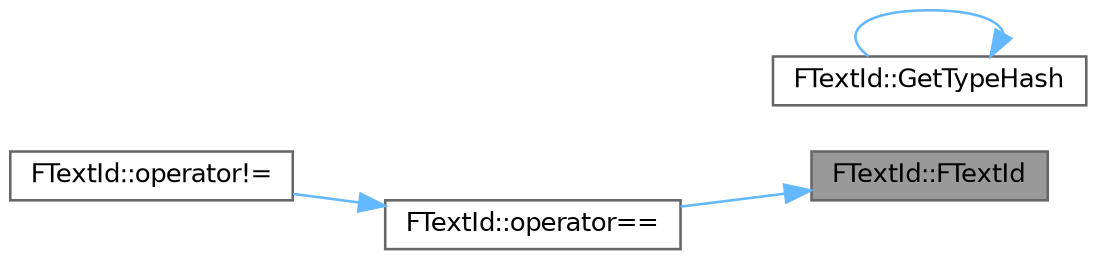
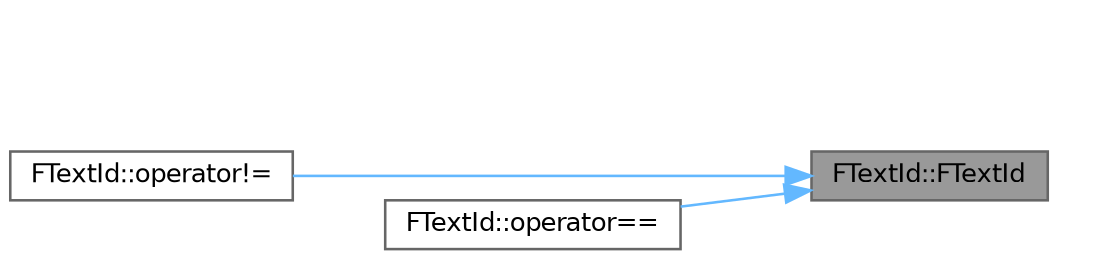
node "FTextId::GetTypeHash": removed
edge "FTextId::operator!=" -> "FTextId::operator==": now "FTextId::operator!=" -> "FTextId::FTextId"
